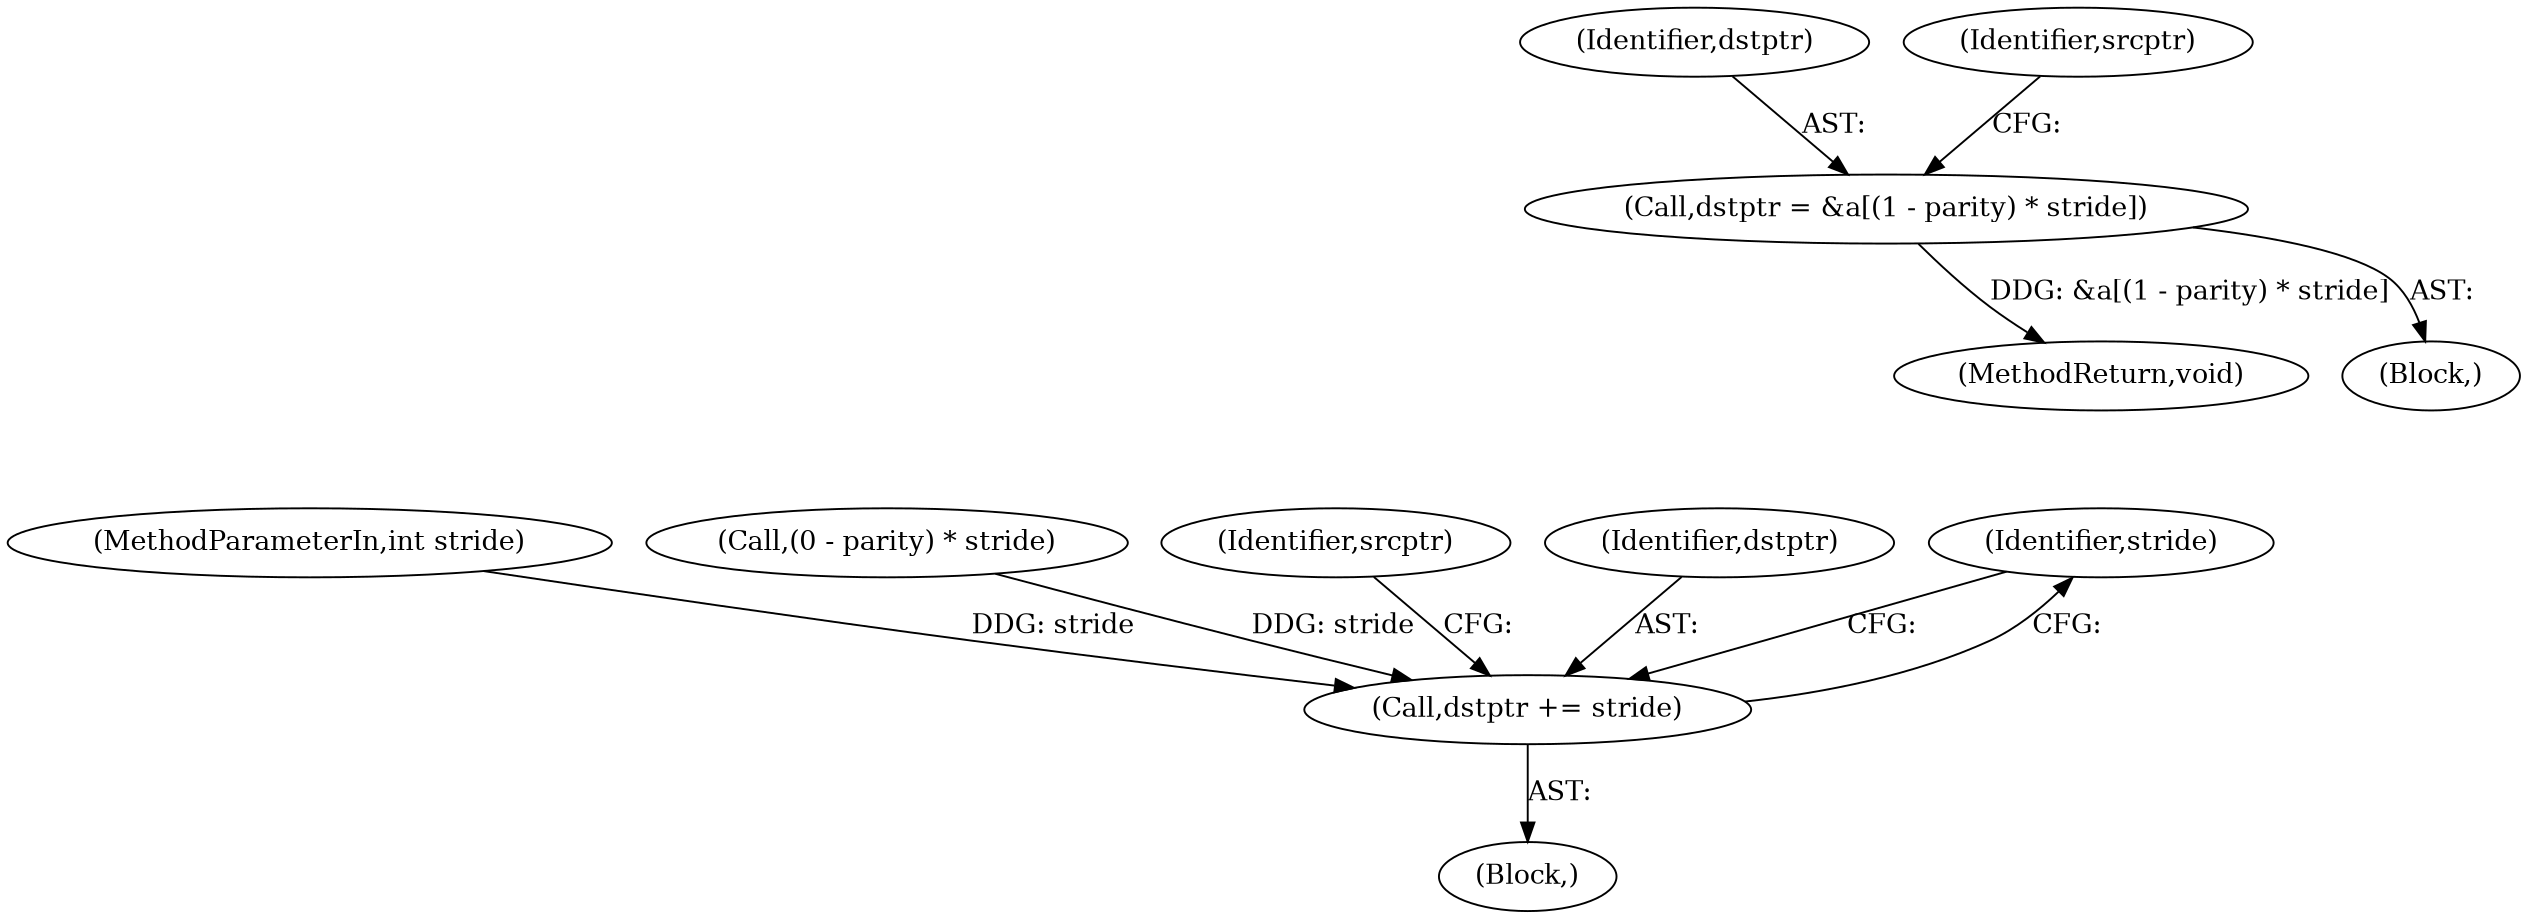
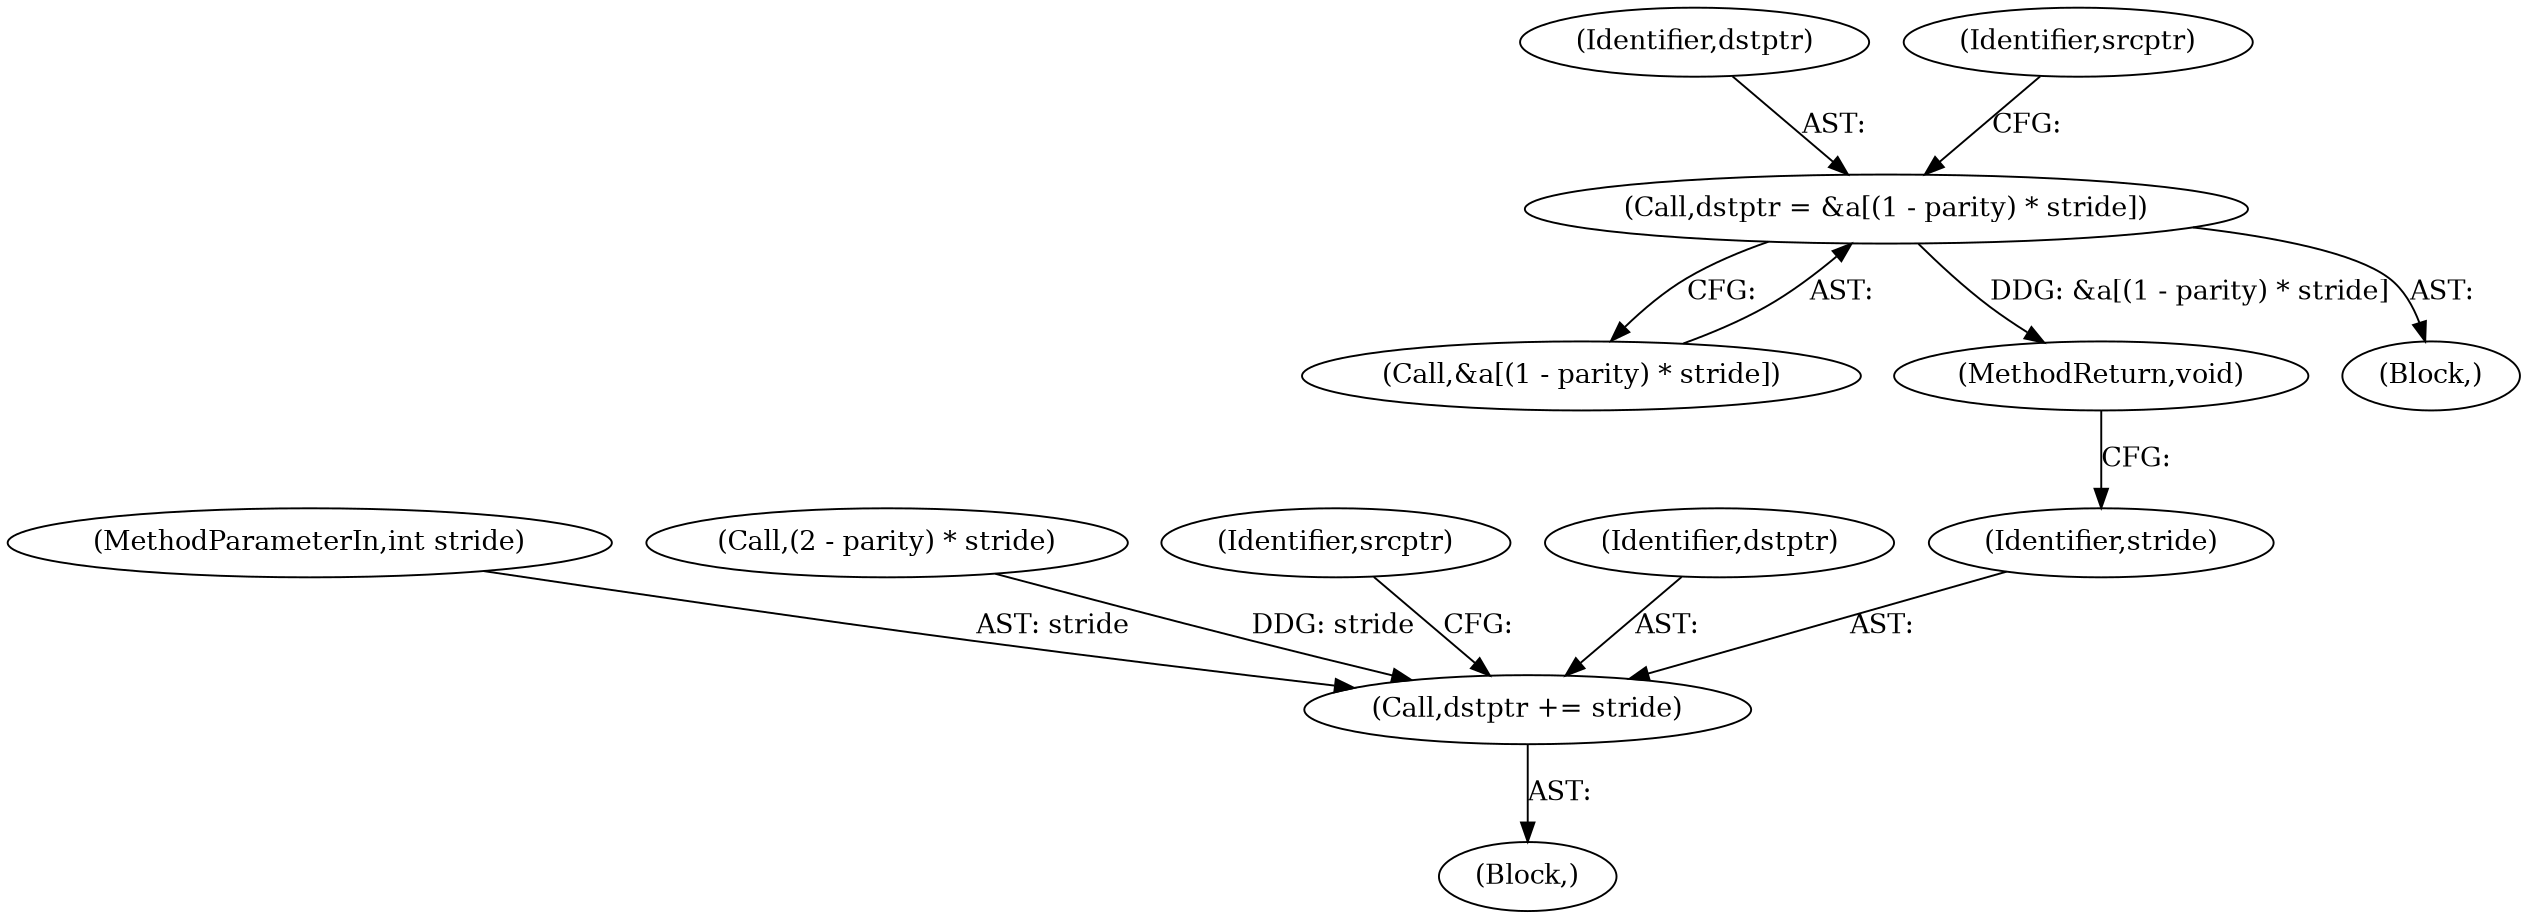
node "(Call,&a[(1 - parity) * stride])": added
node "(Call,(0 - parity) * stride)": label "(Call,(0 - parity) * stride)" -> "(Call,(2 - parity) * stride)"
edge "(MethodParameterIn,int stride)" -> "(Call,dstptr += stride)": label "DDG: stride" -> "AST: stride"
edge "(Identifier,stride)" -> "(Call,dstptr += stride)": label "CFG: " -> "AST: "
edge "(Call,dstptr += stride)" -> "(Identifier,stride)": now "(MethodReturn,void)" -> "(Identifier,stride)"
